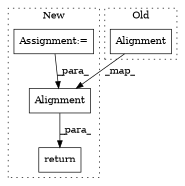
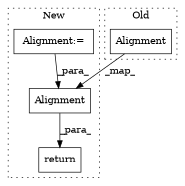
node "Assignment:=": label "Assignment:=" -> "Alignment:="
